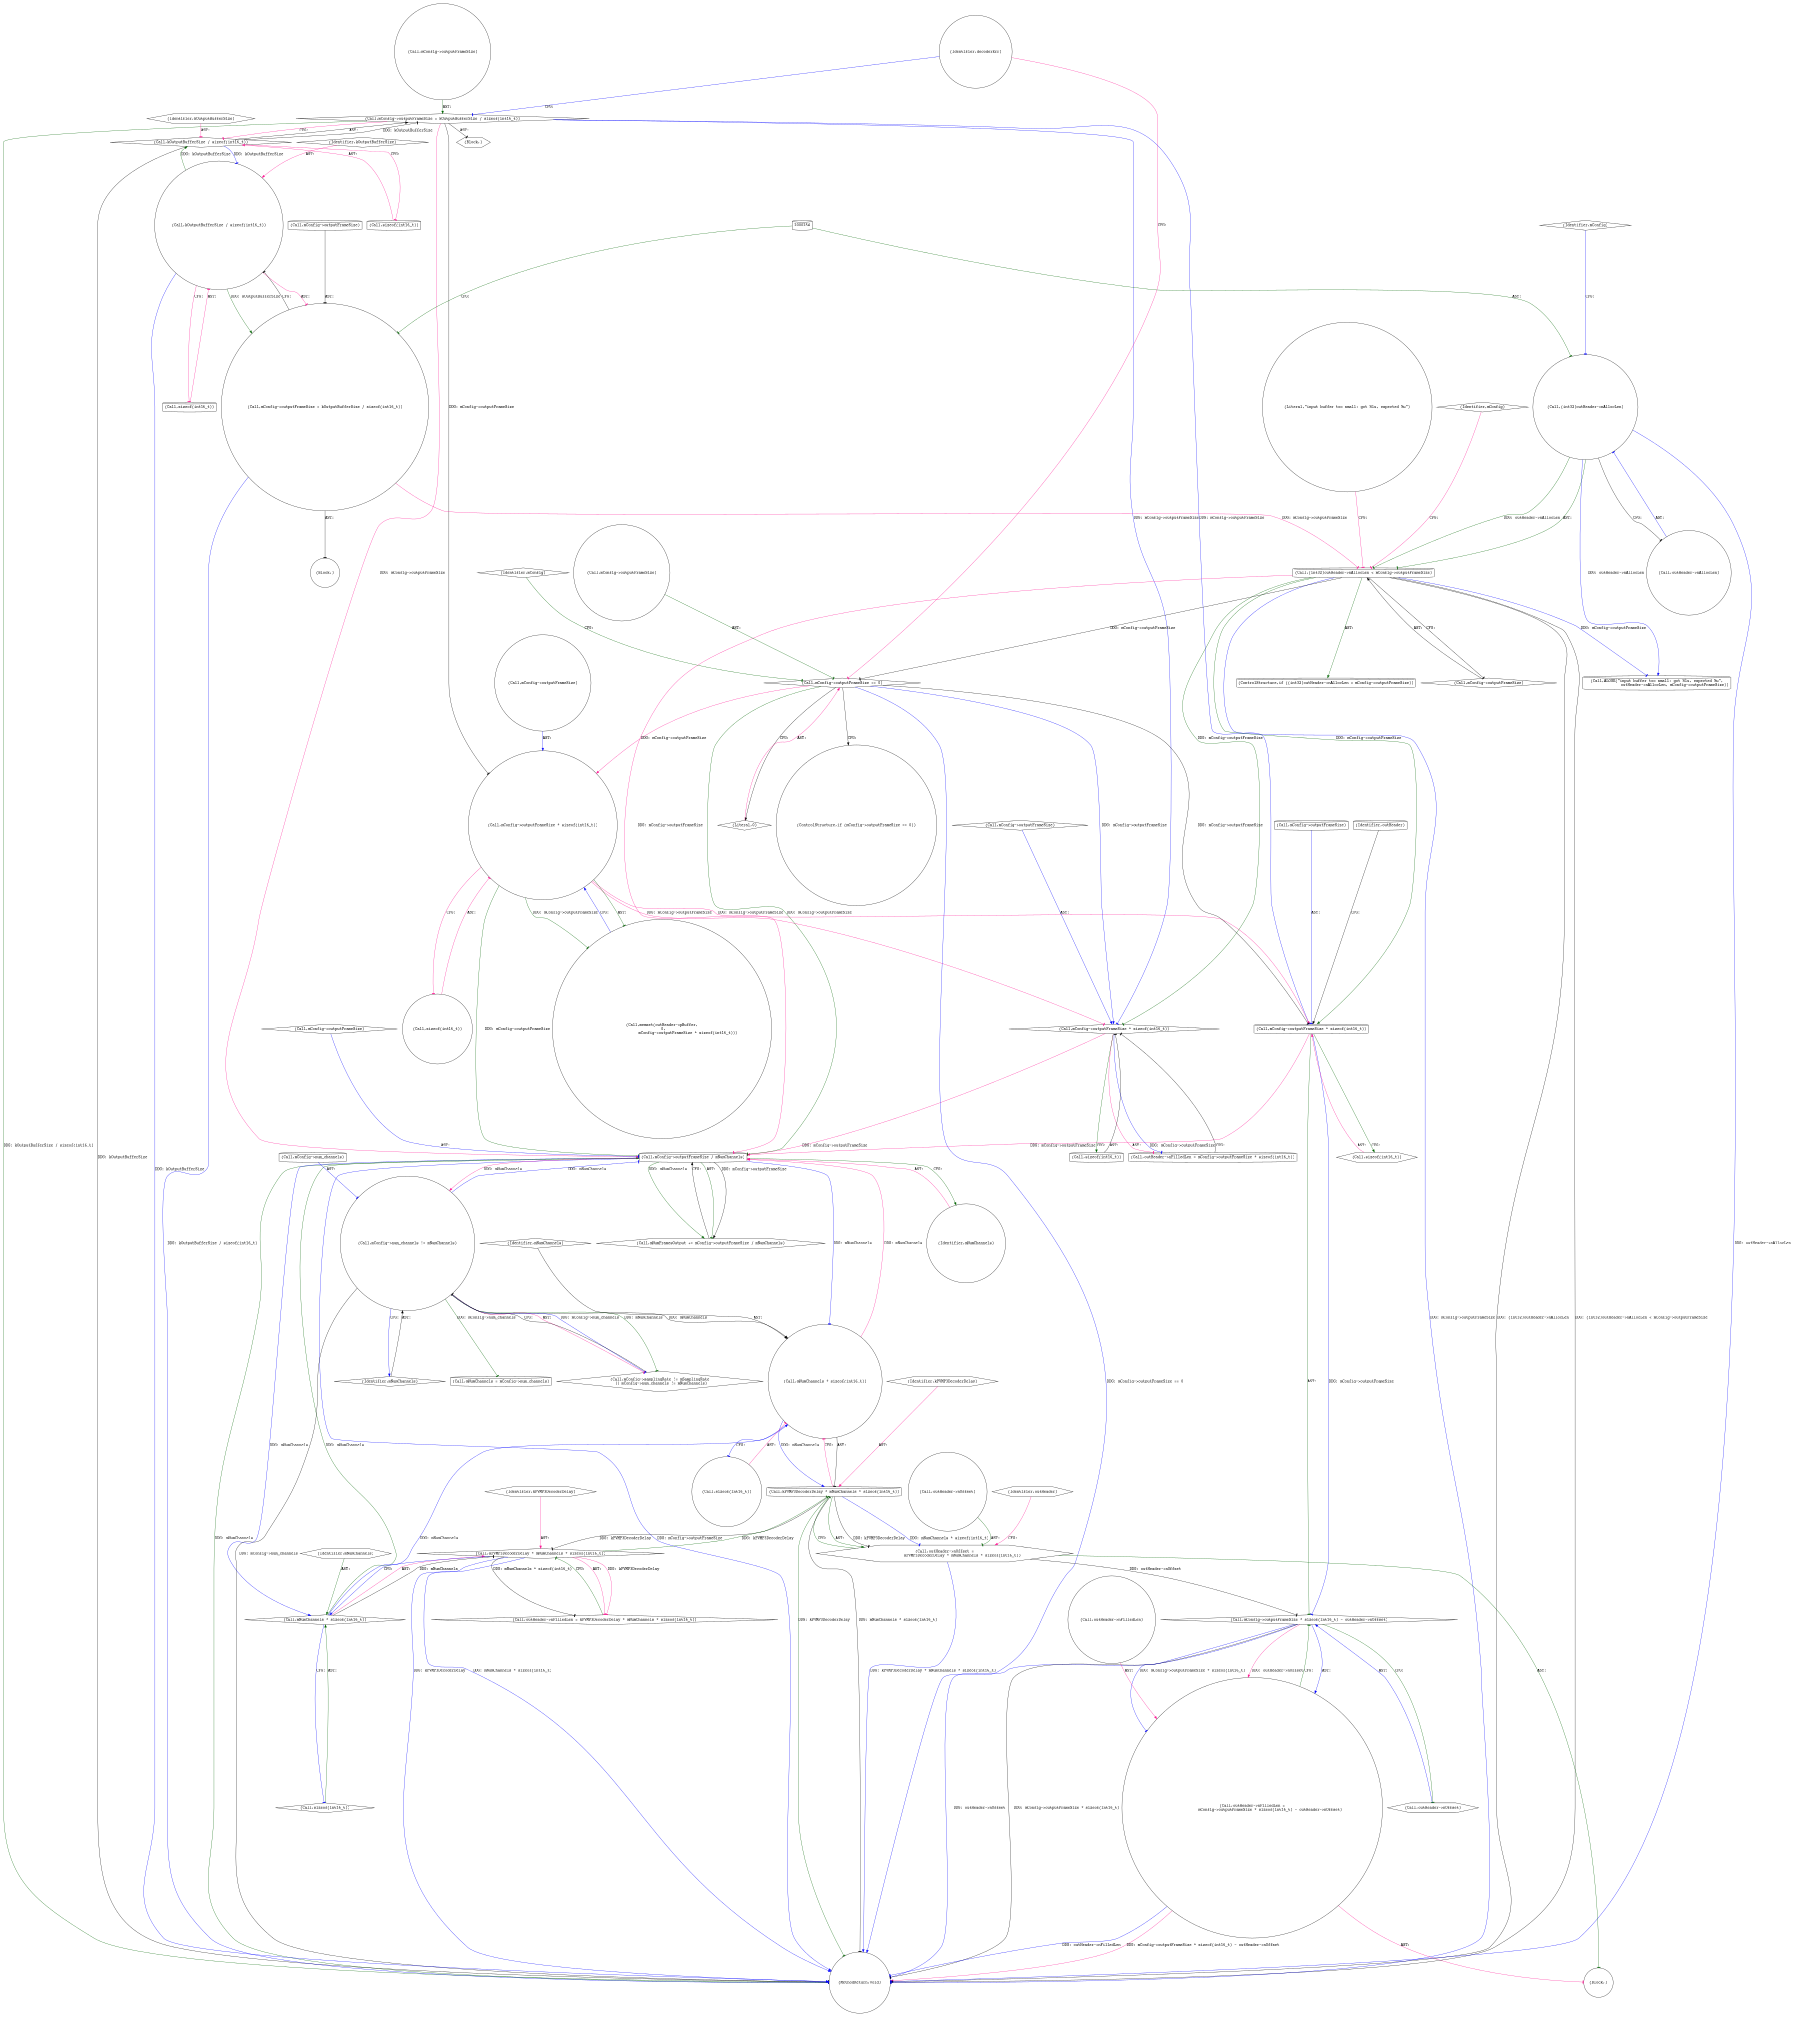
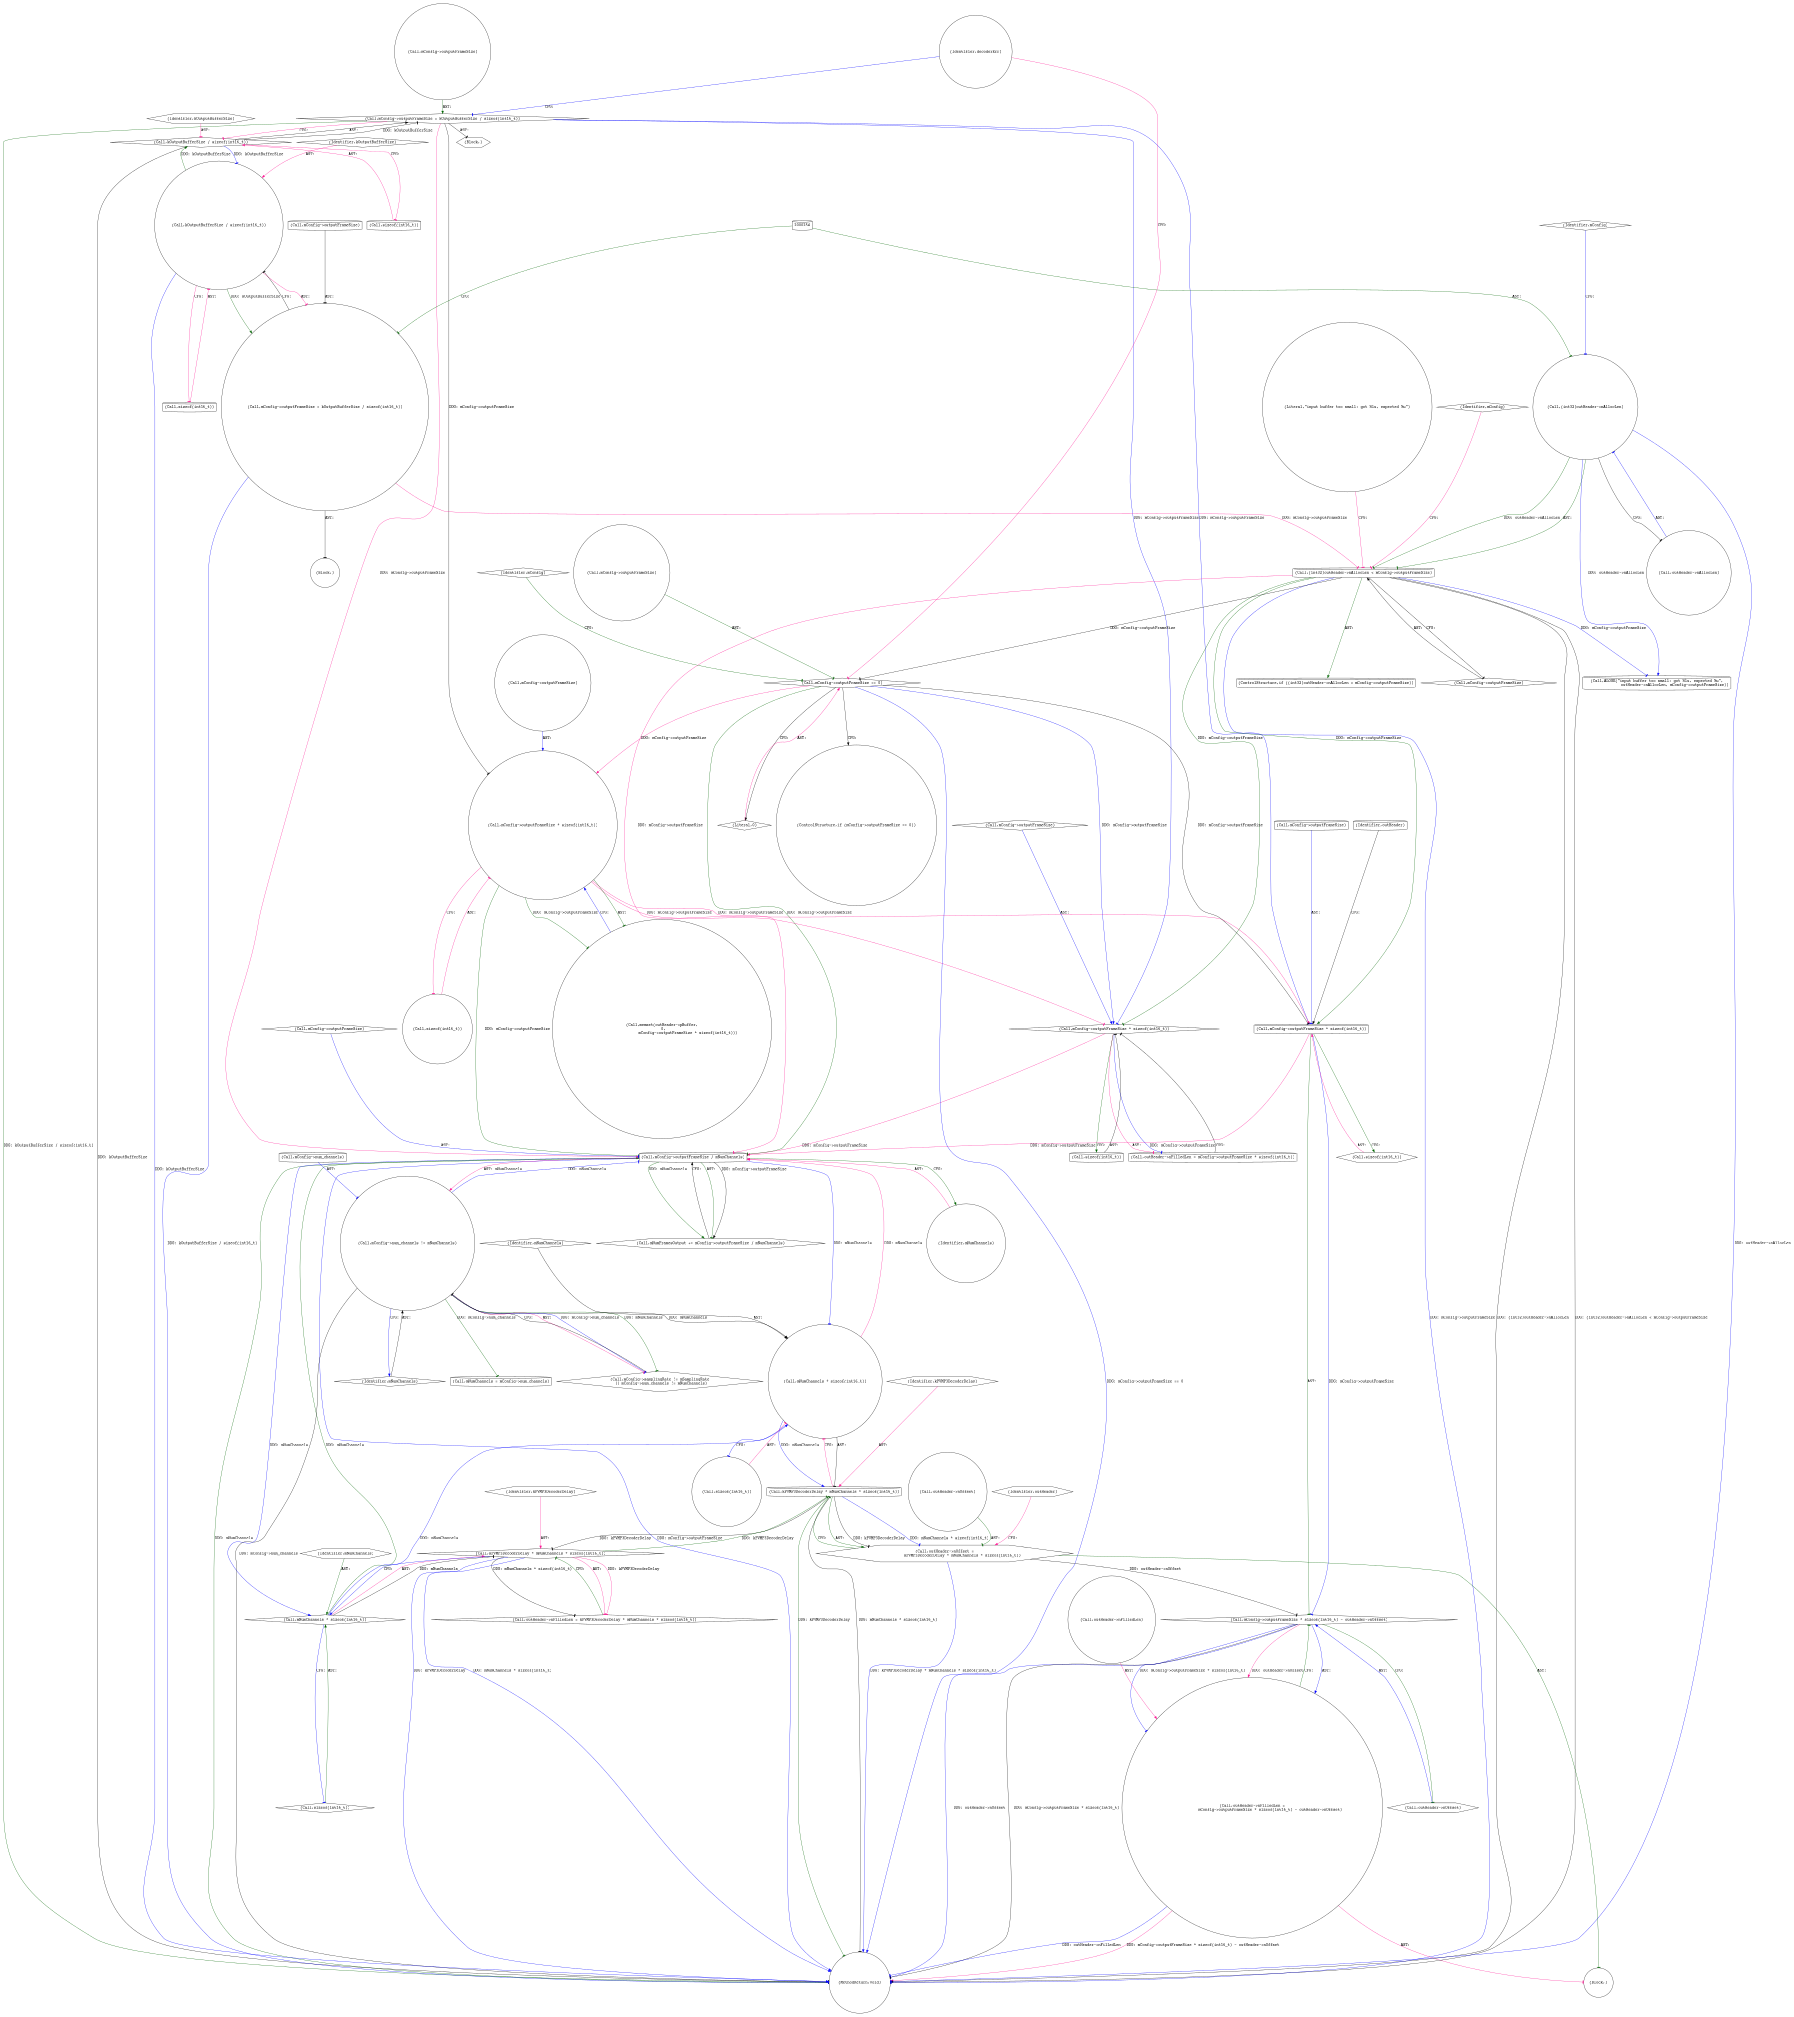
edge "(Call,mConfig->outputFrameSize / mNumChannels)" -> "(Call,mConfig->num_channels != mNumChannels)": label "DDG: mNumChannels" -> "AST: mNumChannels"
